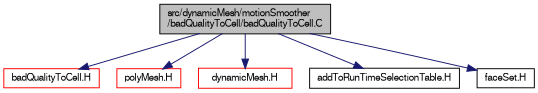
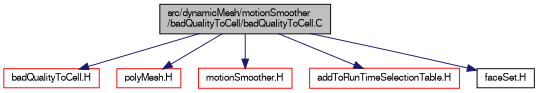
node "dynamicMesh.H": label "dynamicMesh.H" -> "motionSmoother.H"
node "addToRunTimeSelectionTable.H": color black -> red
